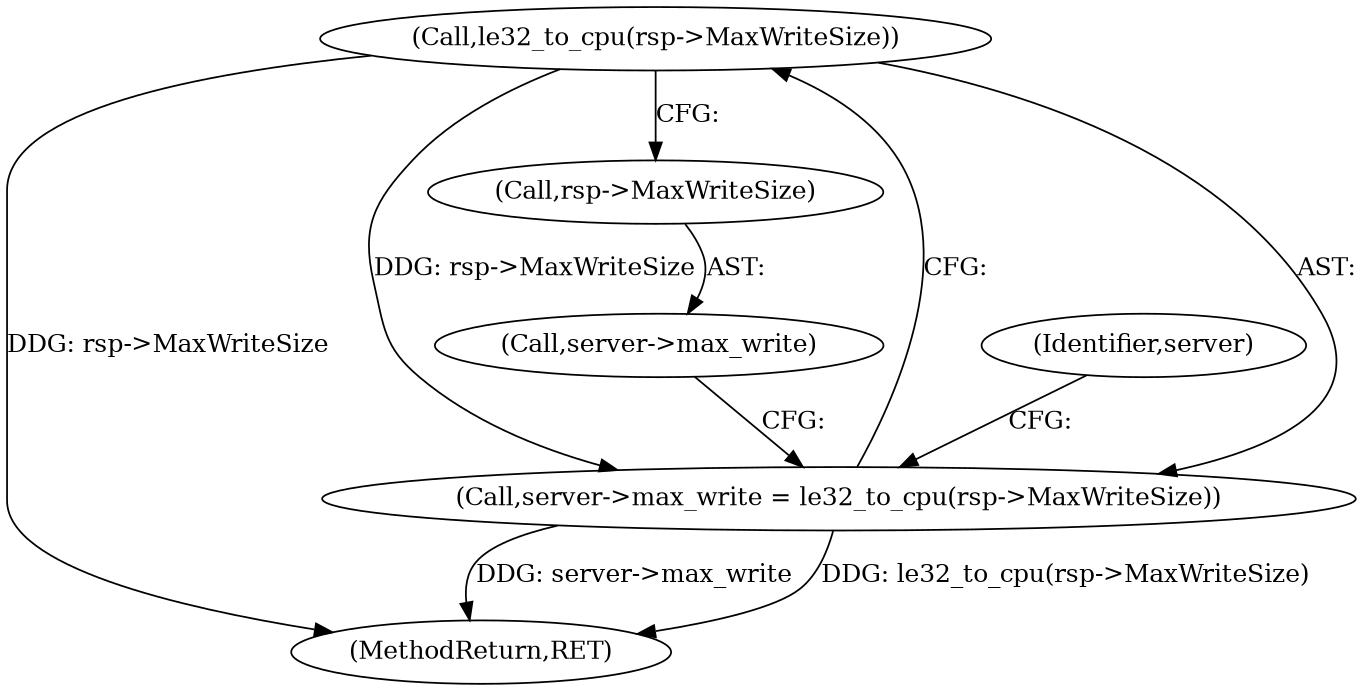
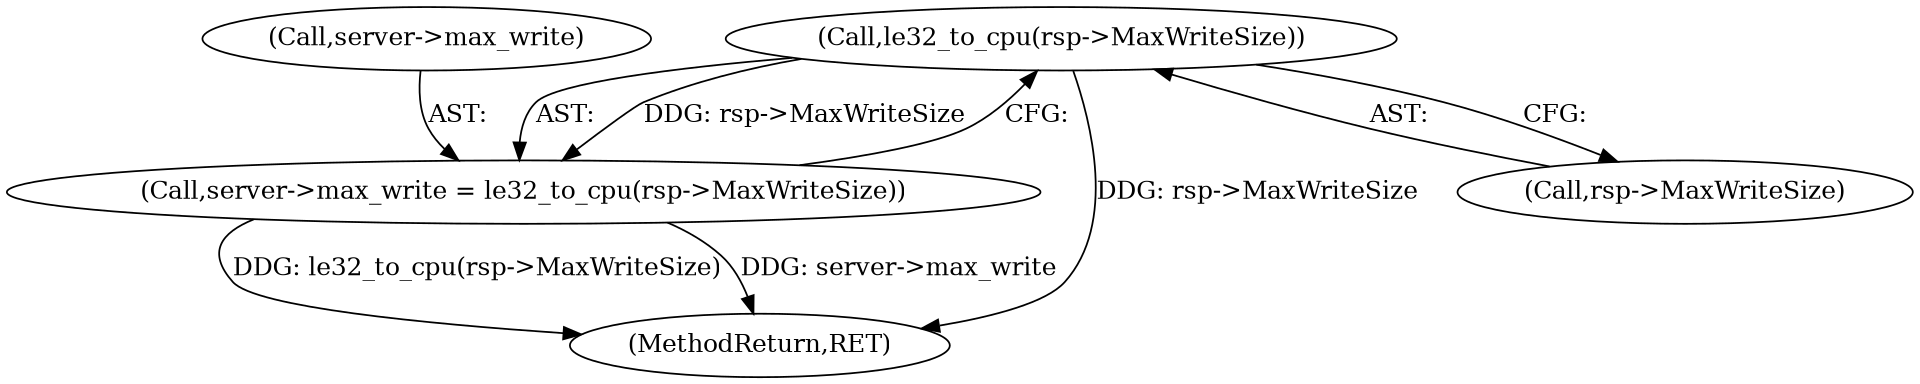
edge "(Call,rsp->MaxWriteSize)" -> "(Call,server->max_write)": now "(Call,rsp->MaxWriteSize)" -> "(Call,le32_to_cpu(rsp->MaxWriteSize))"
node "(Identifier,server)": removed
edge "(Call,server->max_write)" -> "(Call,server->max_write = le32_to_cpu(rsp->MaxWriteSize))": label "CFG: " -> "AST: "
